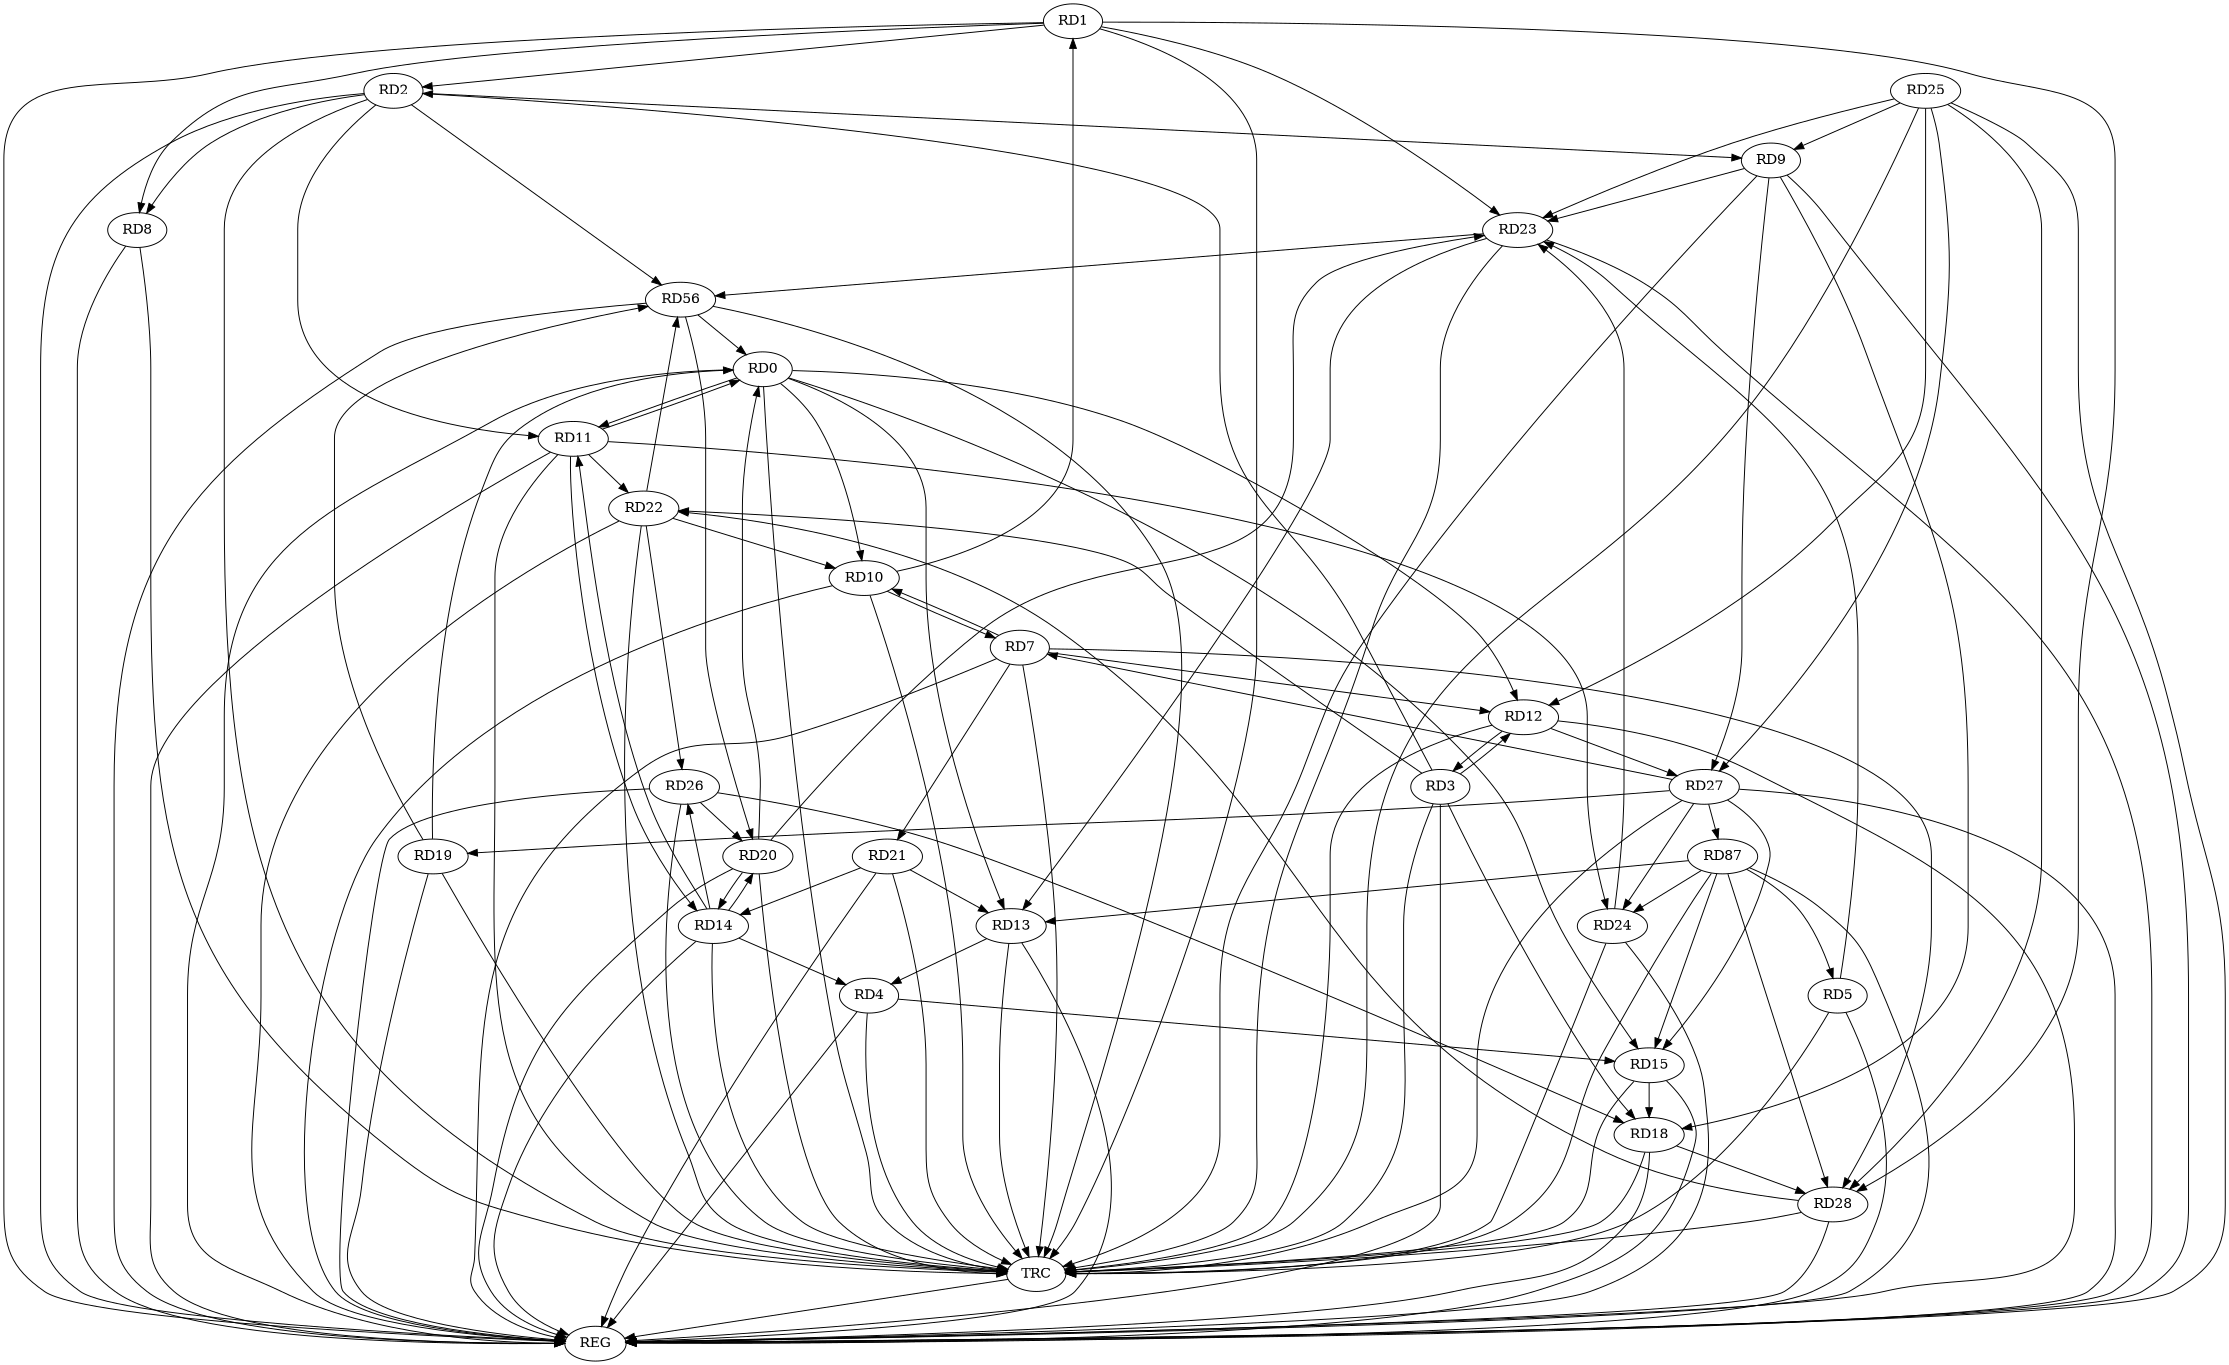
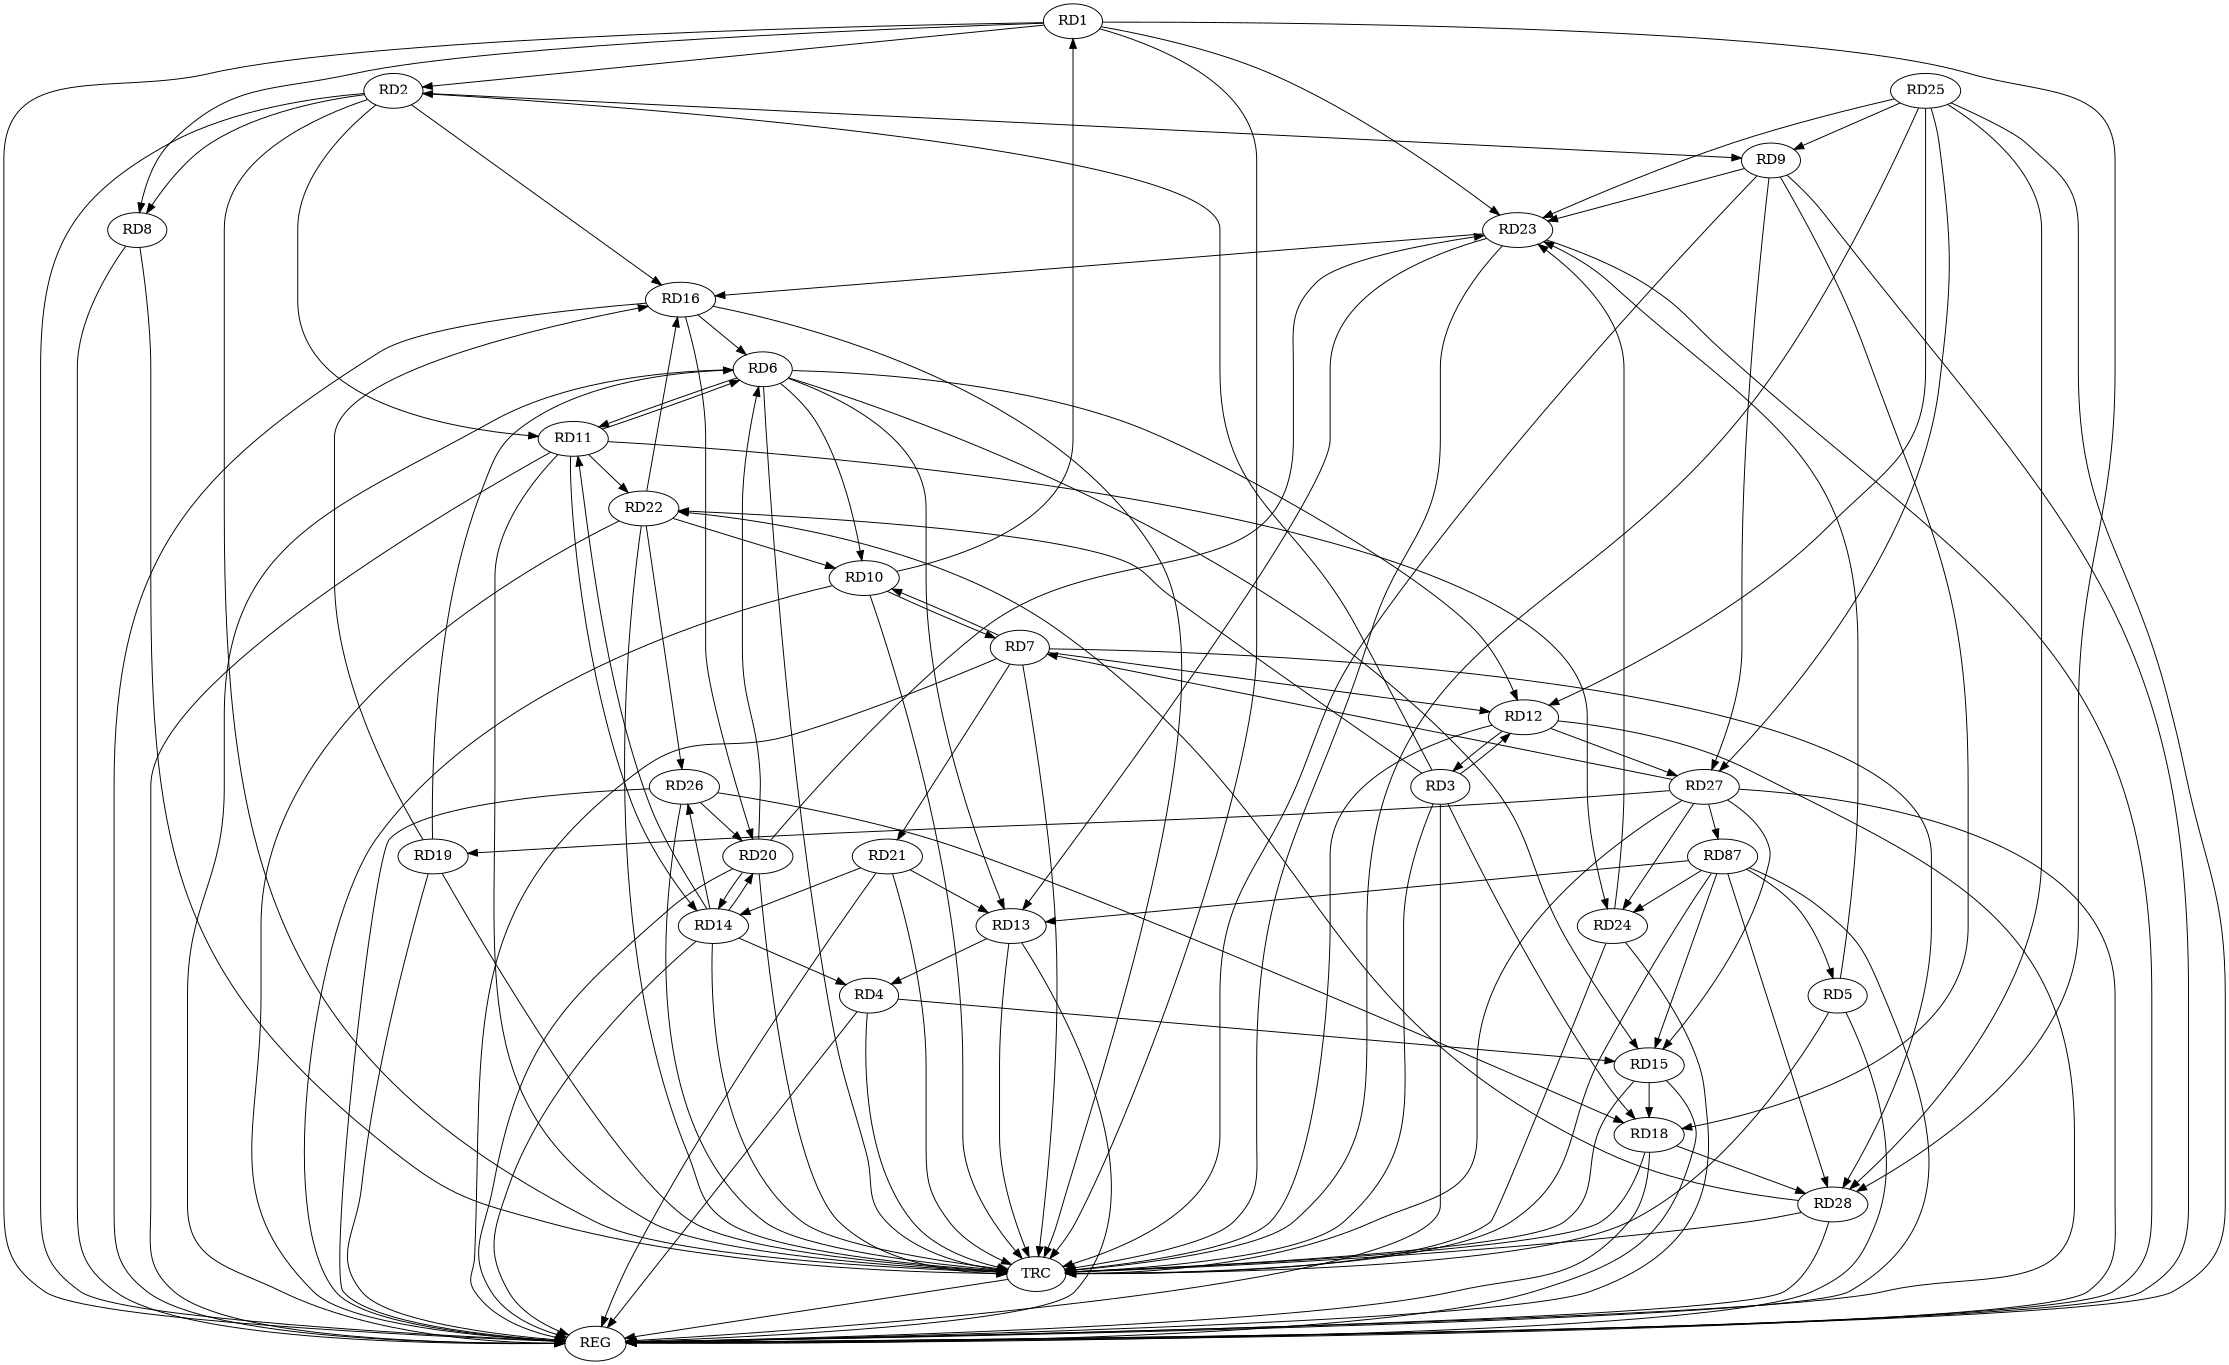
node "RD56": label "RD56" -> "RD16"
node "RD0": label "RD0" -> "RD6"
